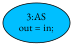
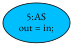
node "3:AS out = in;": label "3:AS out = in;" -> "5:AS out = in;"
